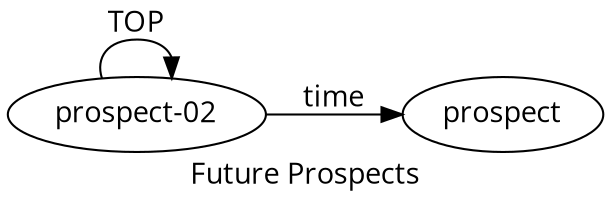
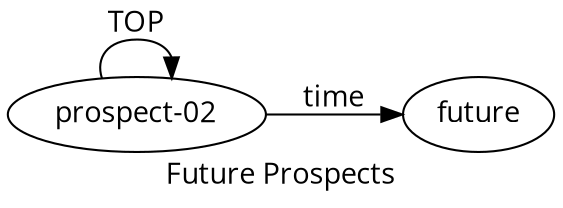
node "prospect": label "prospect" -> "future"
